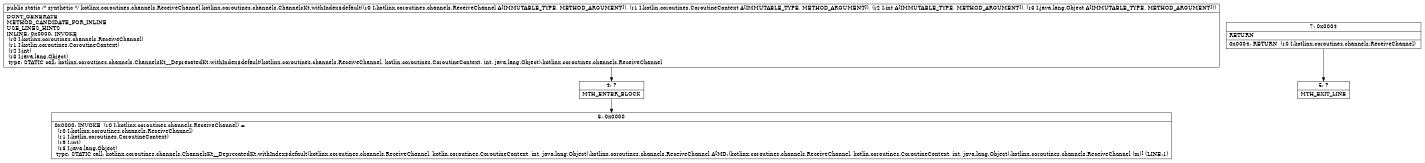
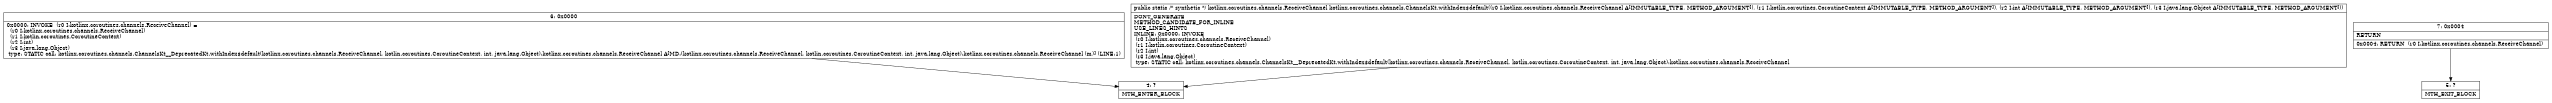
node "5: ?": text "MTH_EXIT_LINE" -> "MTH_EXIT_BLOCK"
edge "4: ?" -> "6: 0x0000": reversed
node "6: 0x0000": text "(r9 I:int)" -> "(r2 I:int)"
